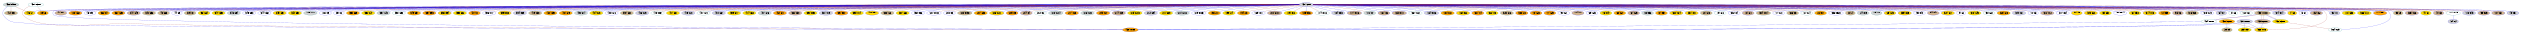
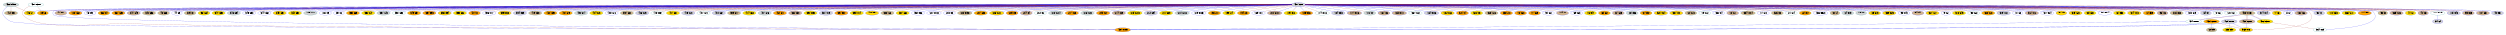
node "(399) C77": fillcolor gold -> tan
node "(180) D21": removed
